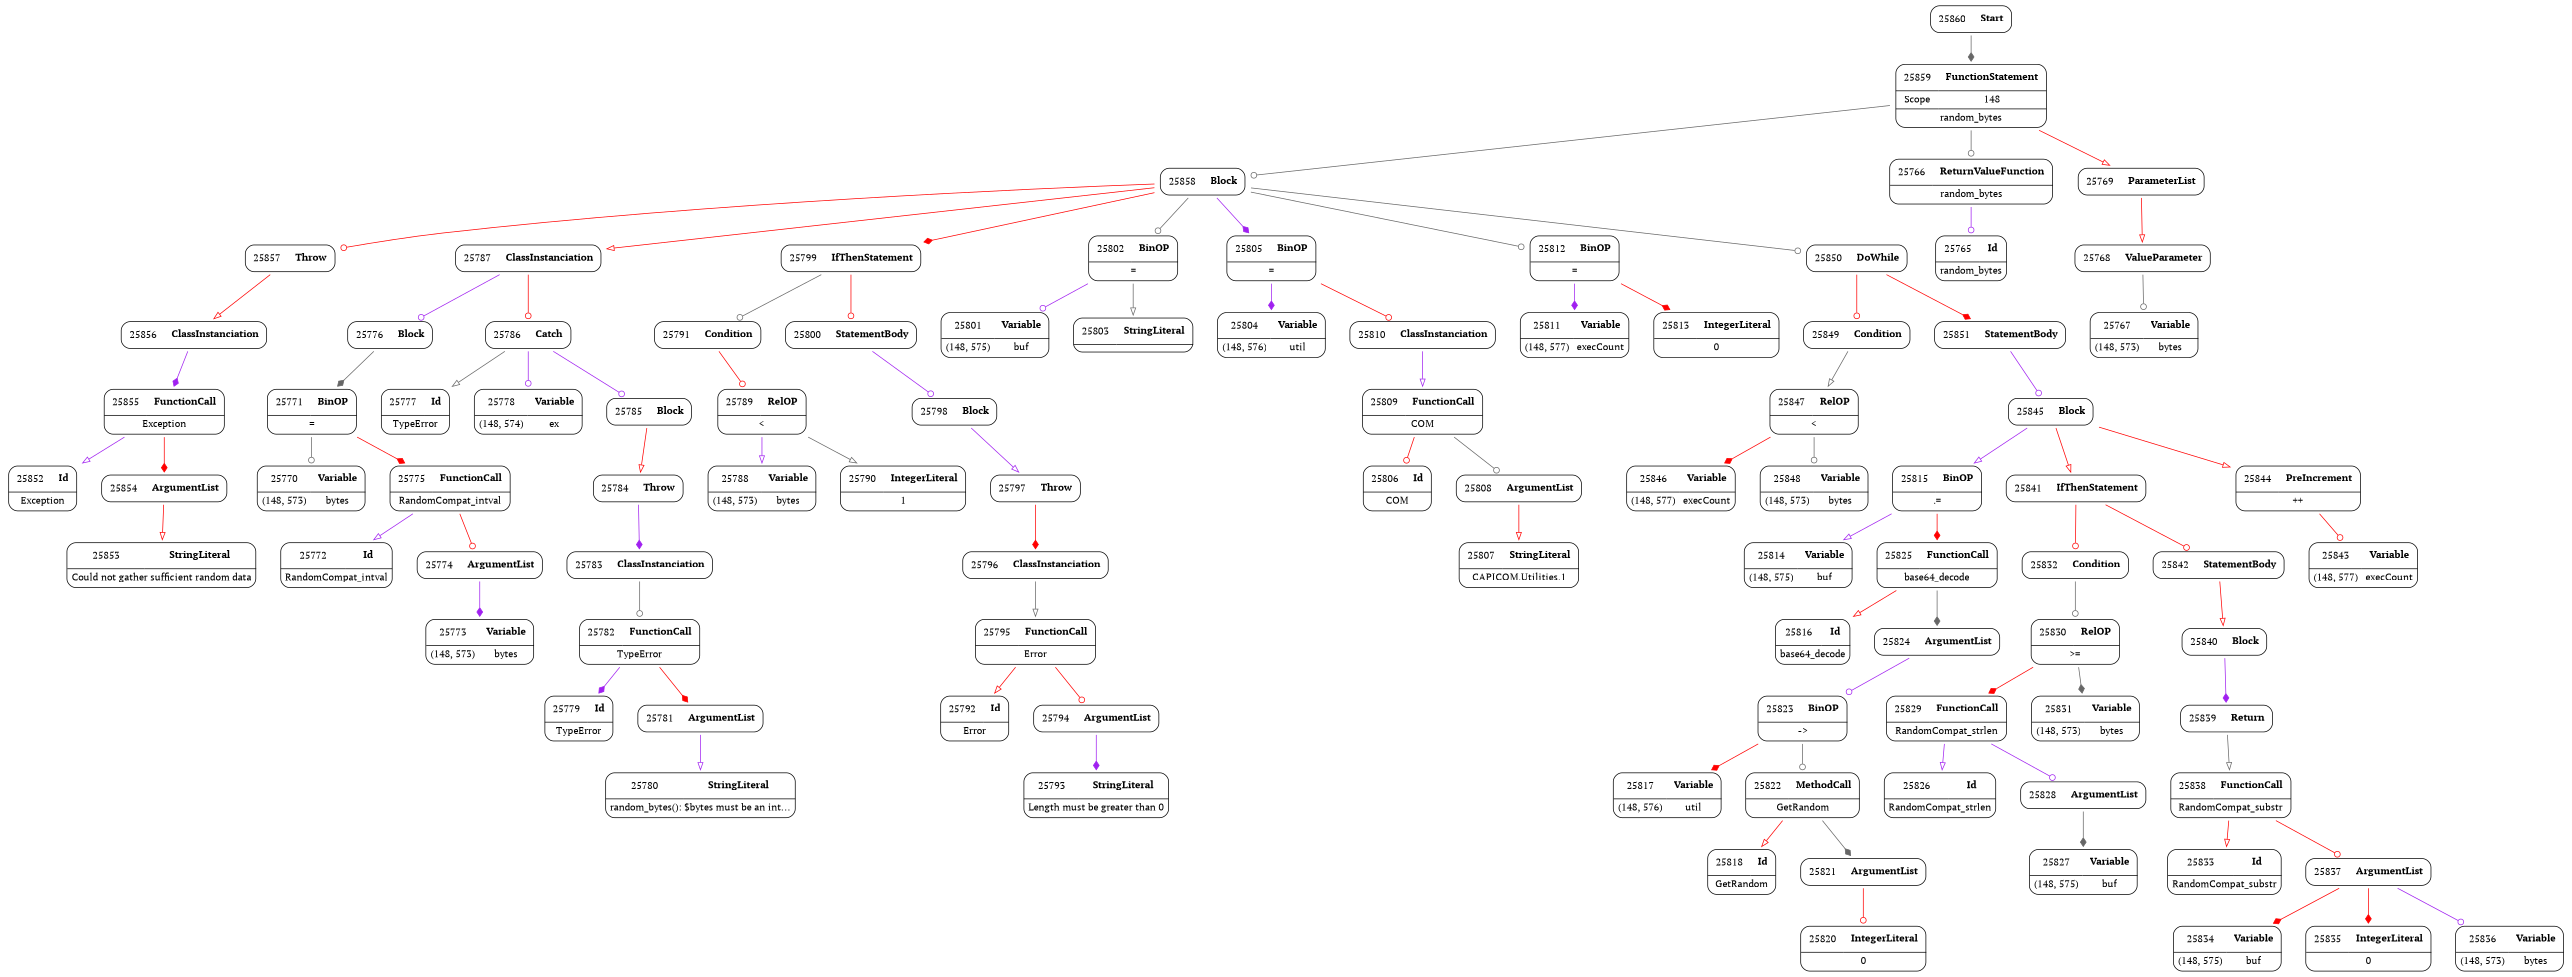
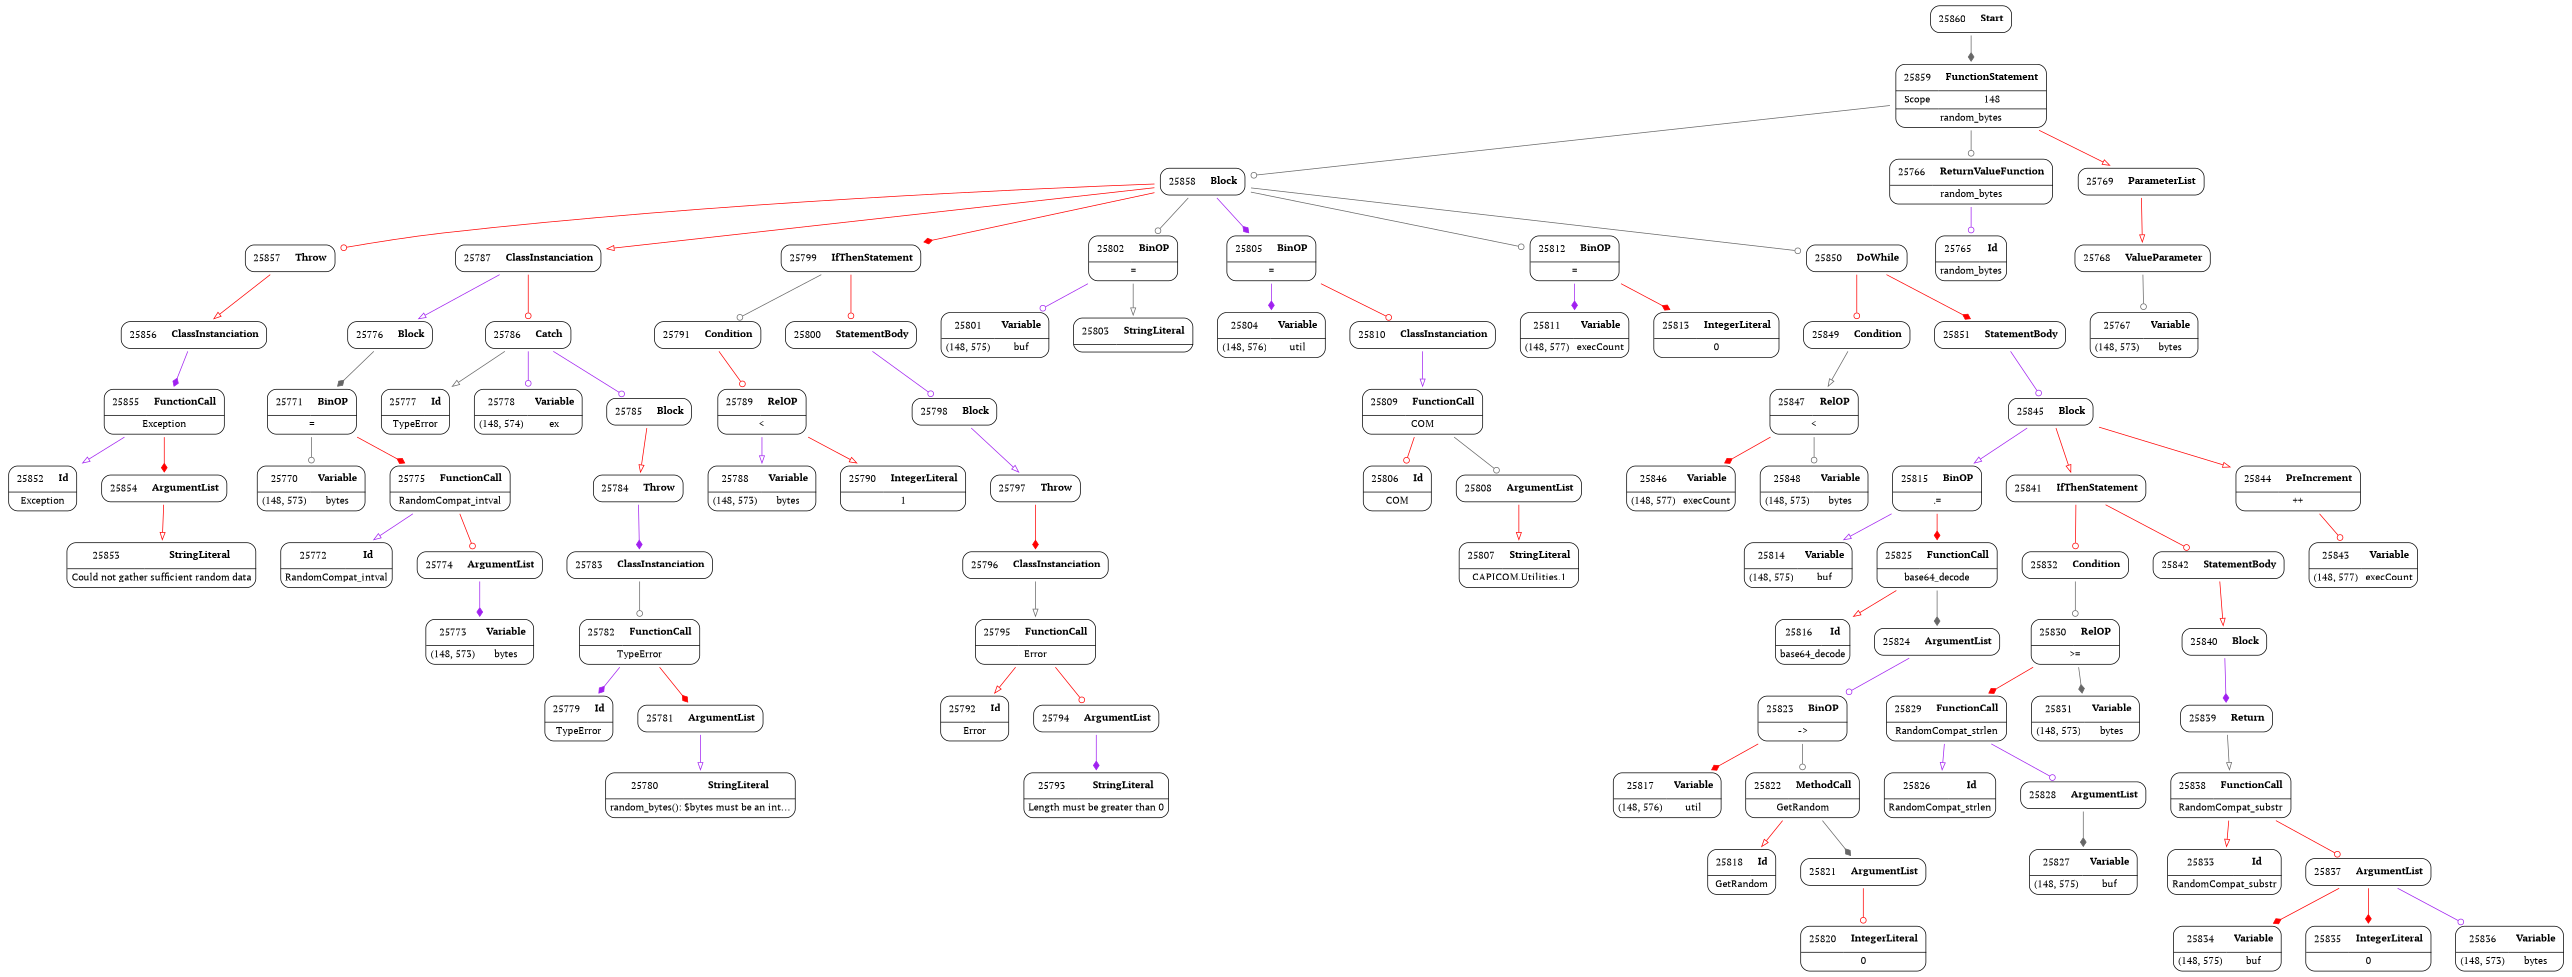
edge "25787" -> "25776": arrowhead odot -> onormal
edge "25789" -> "25790": color gray40 -> red
